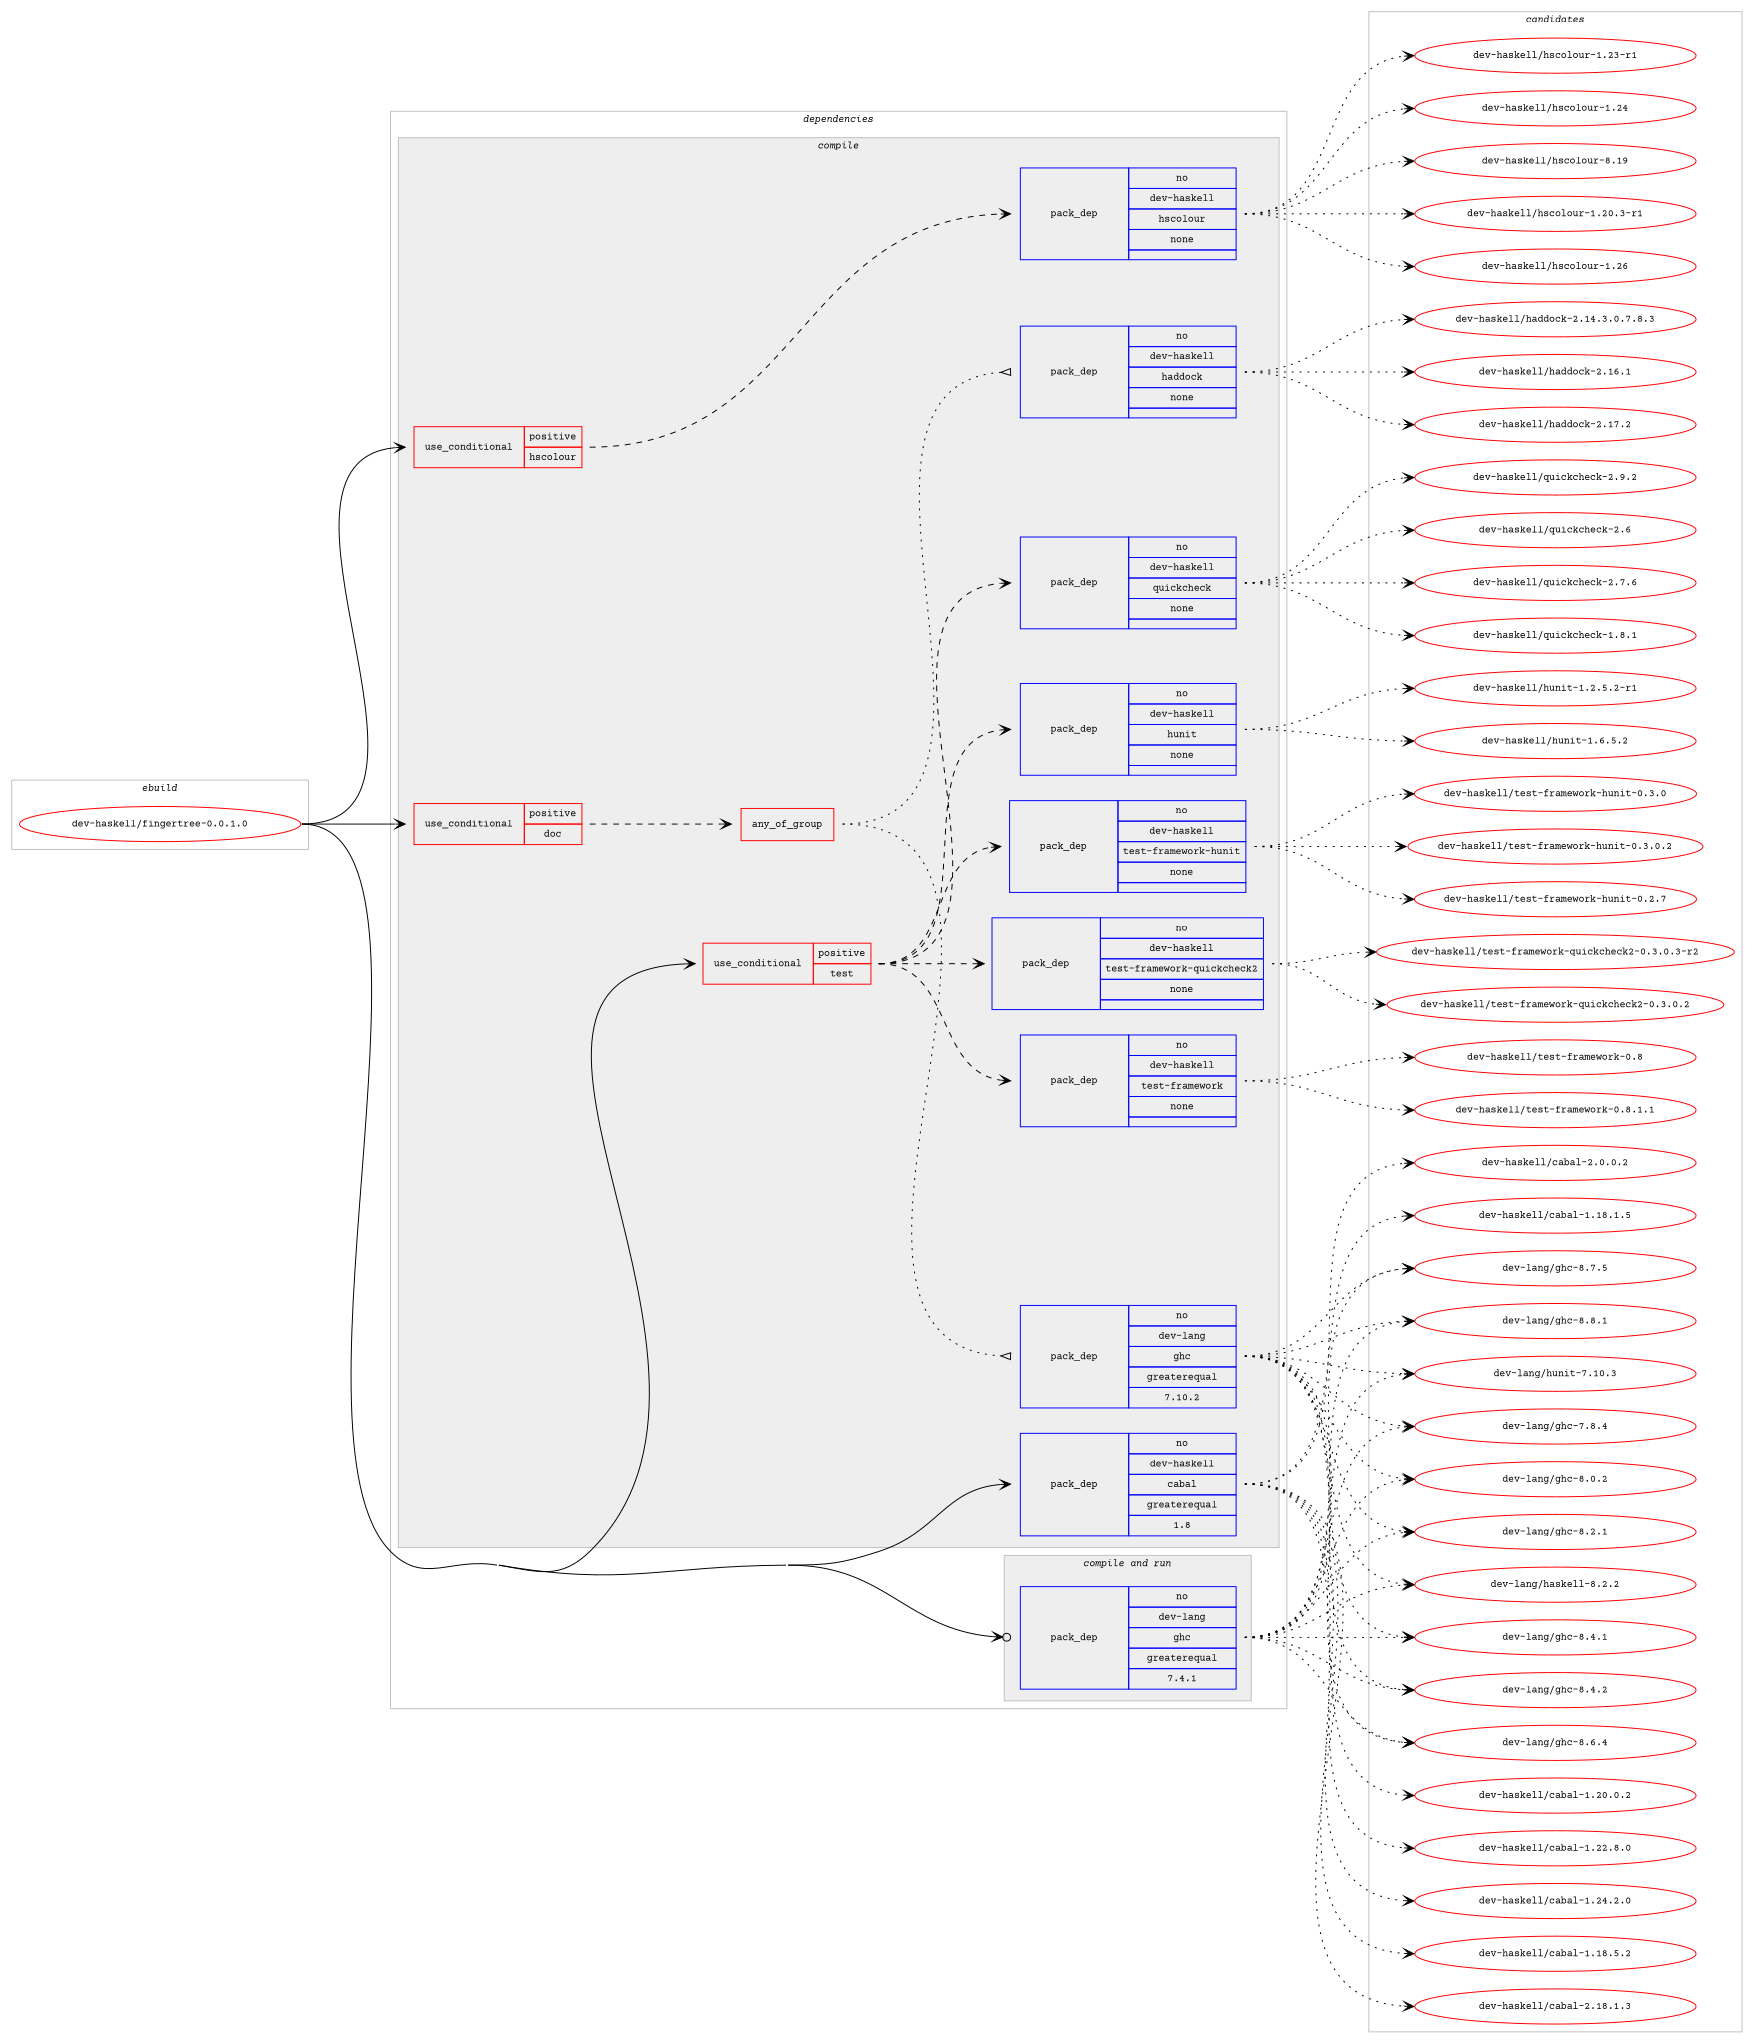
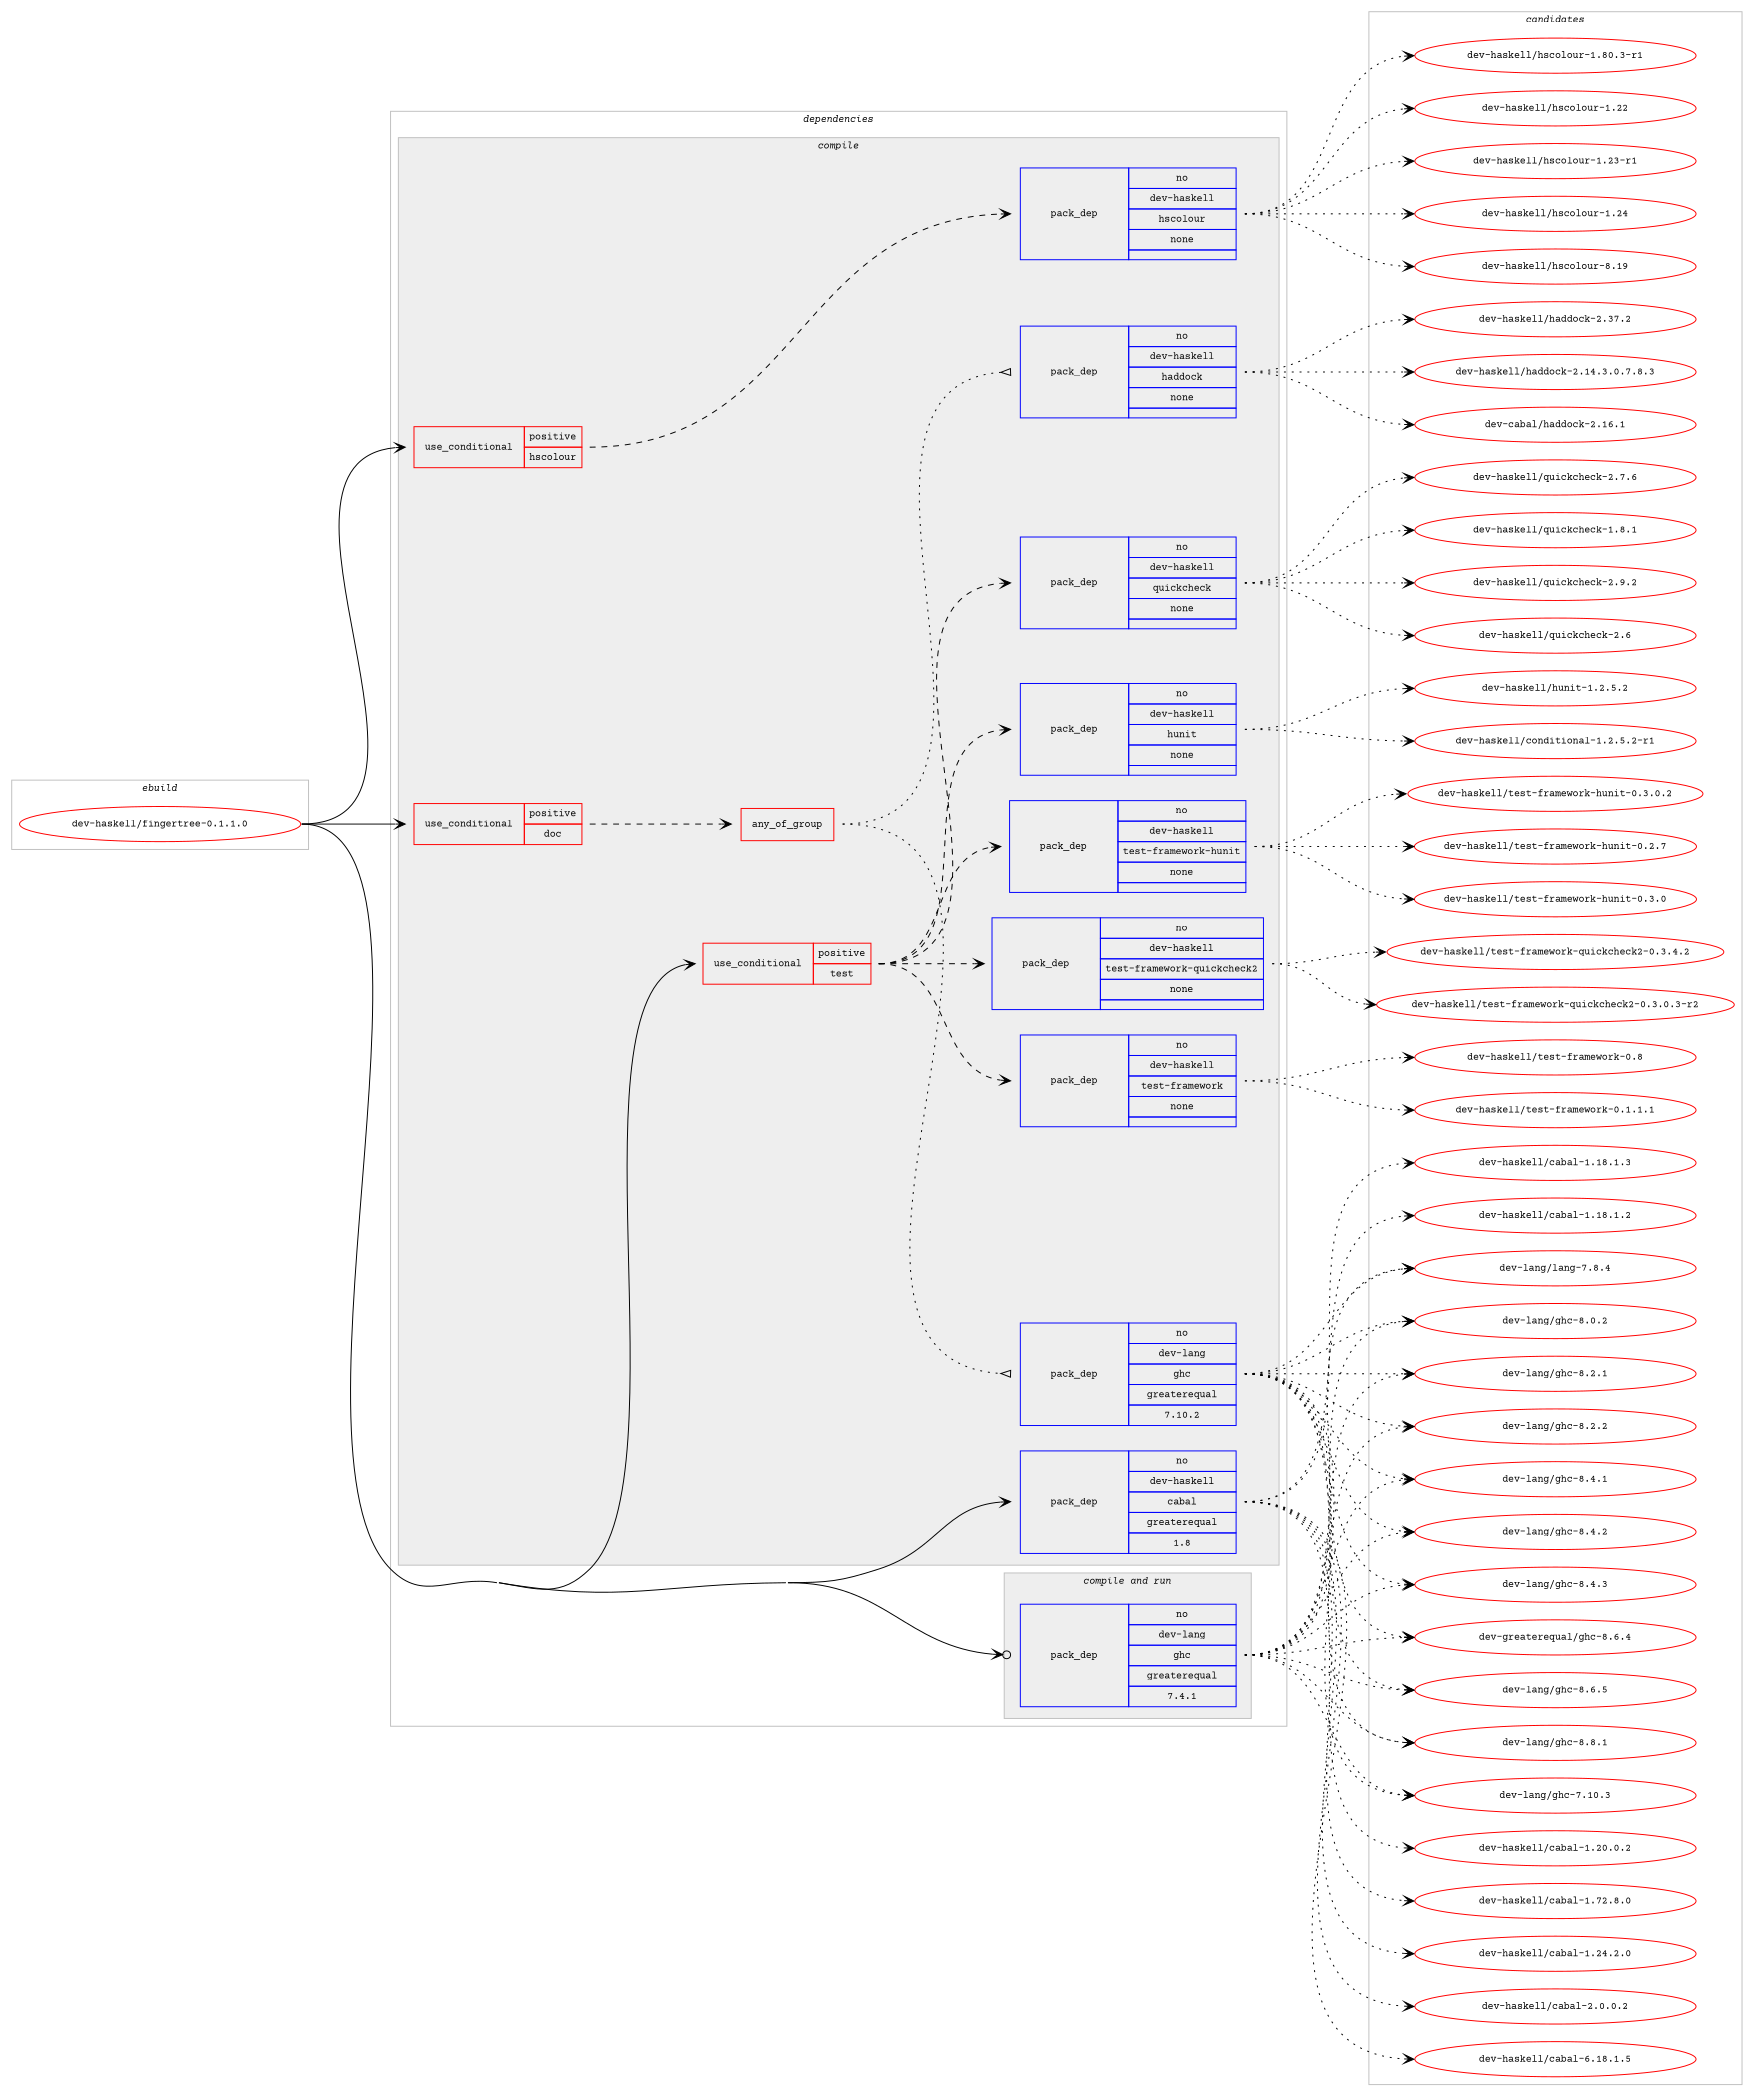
node "dev-haskell/hscolour-1.20.3-r1": label "dev-haskell/hscolour-1.20.3-r1" -> "dev-haskell/hscolour-1.80.3-r1"
node "dev-haskell/hscolour-1.26": label "dev-haskell/hscolour-1.26" -> "dev-haskell/hscolour-1.22"
node "dev-haskell/haddock-2.16.1": label "dev-haskell/haddock-2.16.1" -> "dev-cabal/haddock-2.16.1"
node "dev-haskell/haddock-2.17.2": label "dev-haskell/haddock-2.17.2" -> "dev-haskell/haddock-2.37.2"
node "dev-haskell/hunit-1.2.5.2-r1": label "dev-haskell/hunit-1.2.5.2-r1" -> "dev-haskell/conditional-1.2.5.2-r1"
node "dev-haskell/hunit-1.6.5.2": label "dev-haskell/hunit-1.6.5.2" -> "dev-haskell/hunit-1.2.5.2"
node "dev-haskell/fingertree-0.0.1.0": label "dev-haskell/fingertree-0.0.1.0" -> "dev-haskell/fingertree-0.1.1.0"
node "dev-haskell/test-framework-quickcheck2-0.3.0.2": label "dev-haskell/test-framework-quickcheck2-0.3.0.2" -> "dev-haskell/test-framework-quickcheck2-0.3.4.2"
node "dev-haskell/test-framework-0.8.1.1": label "dev-haskell/test-framework-0.8.1.1" -> "dev-haskell/test-framework-0.1.1.1"
node "dev-haskell/cabal-1.18.1.5": label "dev-haskell/cabal-1.18.1.5" -> "dev-haskell/cabal-6.18.1.5"
node "dev-lang/ghc-8.7.5": label "dev-lang/ghc-8.7.5" -> "dev-lang/ghc-8.6.5"
node "dev-lang/hunit-7.10.3": label "dev-lang/hunit-7.10.3" -> "dev-lang/ghc-7.10.3"
node "dev-lang/ghc-7.8.4": label "dev-lang/ghc-7.8.4" -> "dev-lang/lang-7.8.4"
node "dev-lang/ghc-8.4.3": added
node "dev-lang/haskell-8.2.2": label "dev-lang/haskell-8.2.2" -> "dev-lang/ghc-8.2.2"
node "dev-lang/ghc-8.6.4": label "dev-lang/ghc-8.6.4" -> "dev-greaterequal/ghc-8.6.4"
node "dev-haskell/cabal-1.22.8.0": label "dev-haskell/cabal-1.22.8.0" -> "dev-haskell/cabal-1.72.8.0"
node "dev-haskell/cabal-1.18.5.2": label "dev-haskell/cabal-1.18.5.2" -> "dev-haskell/cabal-1.18.1.2"
node "dev-haskell/cabal-2.18.1.3": label "dev-haskell/cabal-2.18.1.3" -> "dev-haskell/cabal-1.18.1.3"
